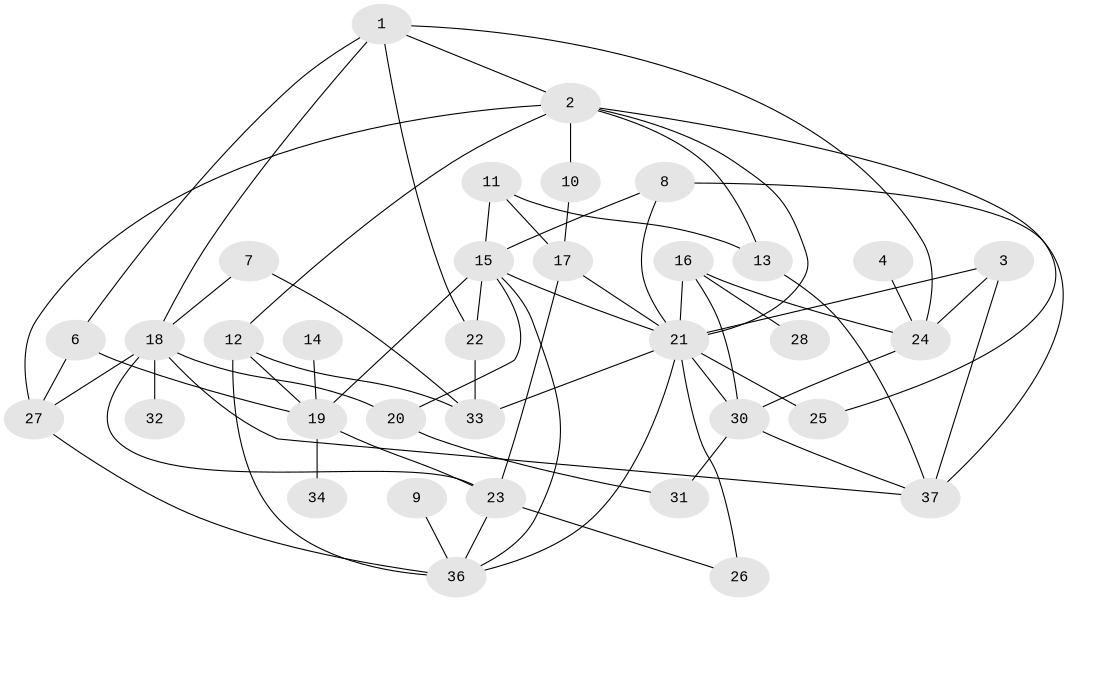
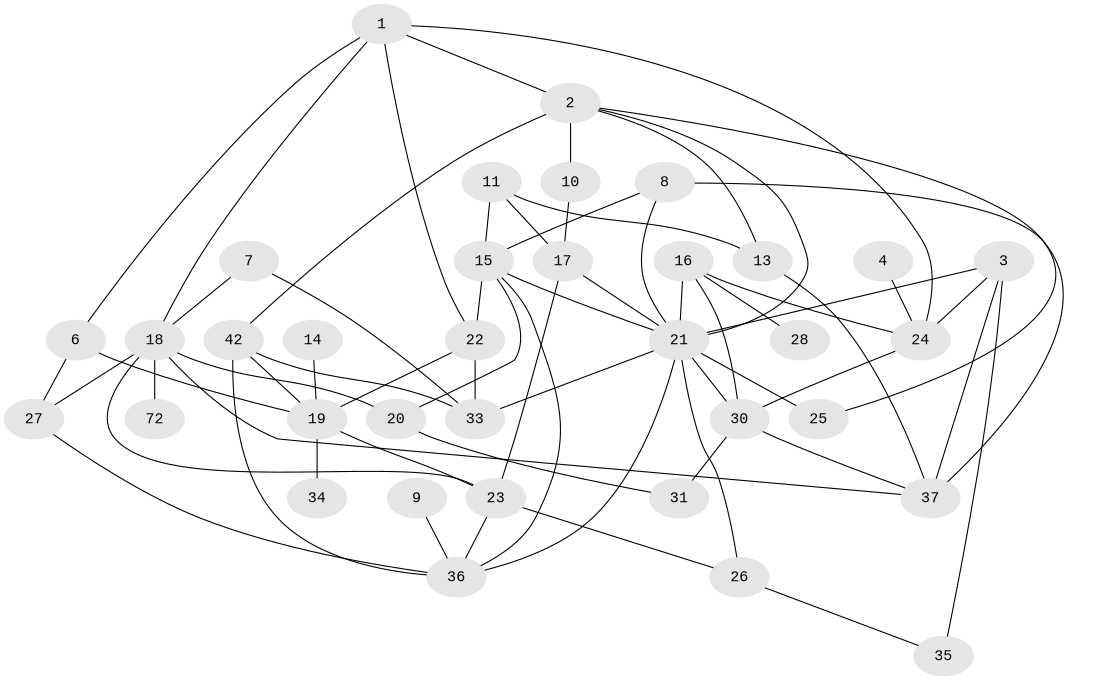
edge "2" -- "27": removed
node "12": label "12" -> "42"
edge "15" -- "19": now "22" -- "19"
node "32": label "32" -> "72"
node "35": added
